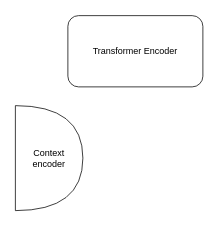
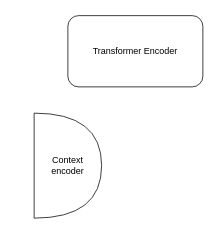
node "Context encoder": moved (49, 158) -> (68, 165)
